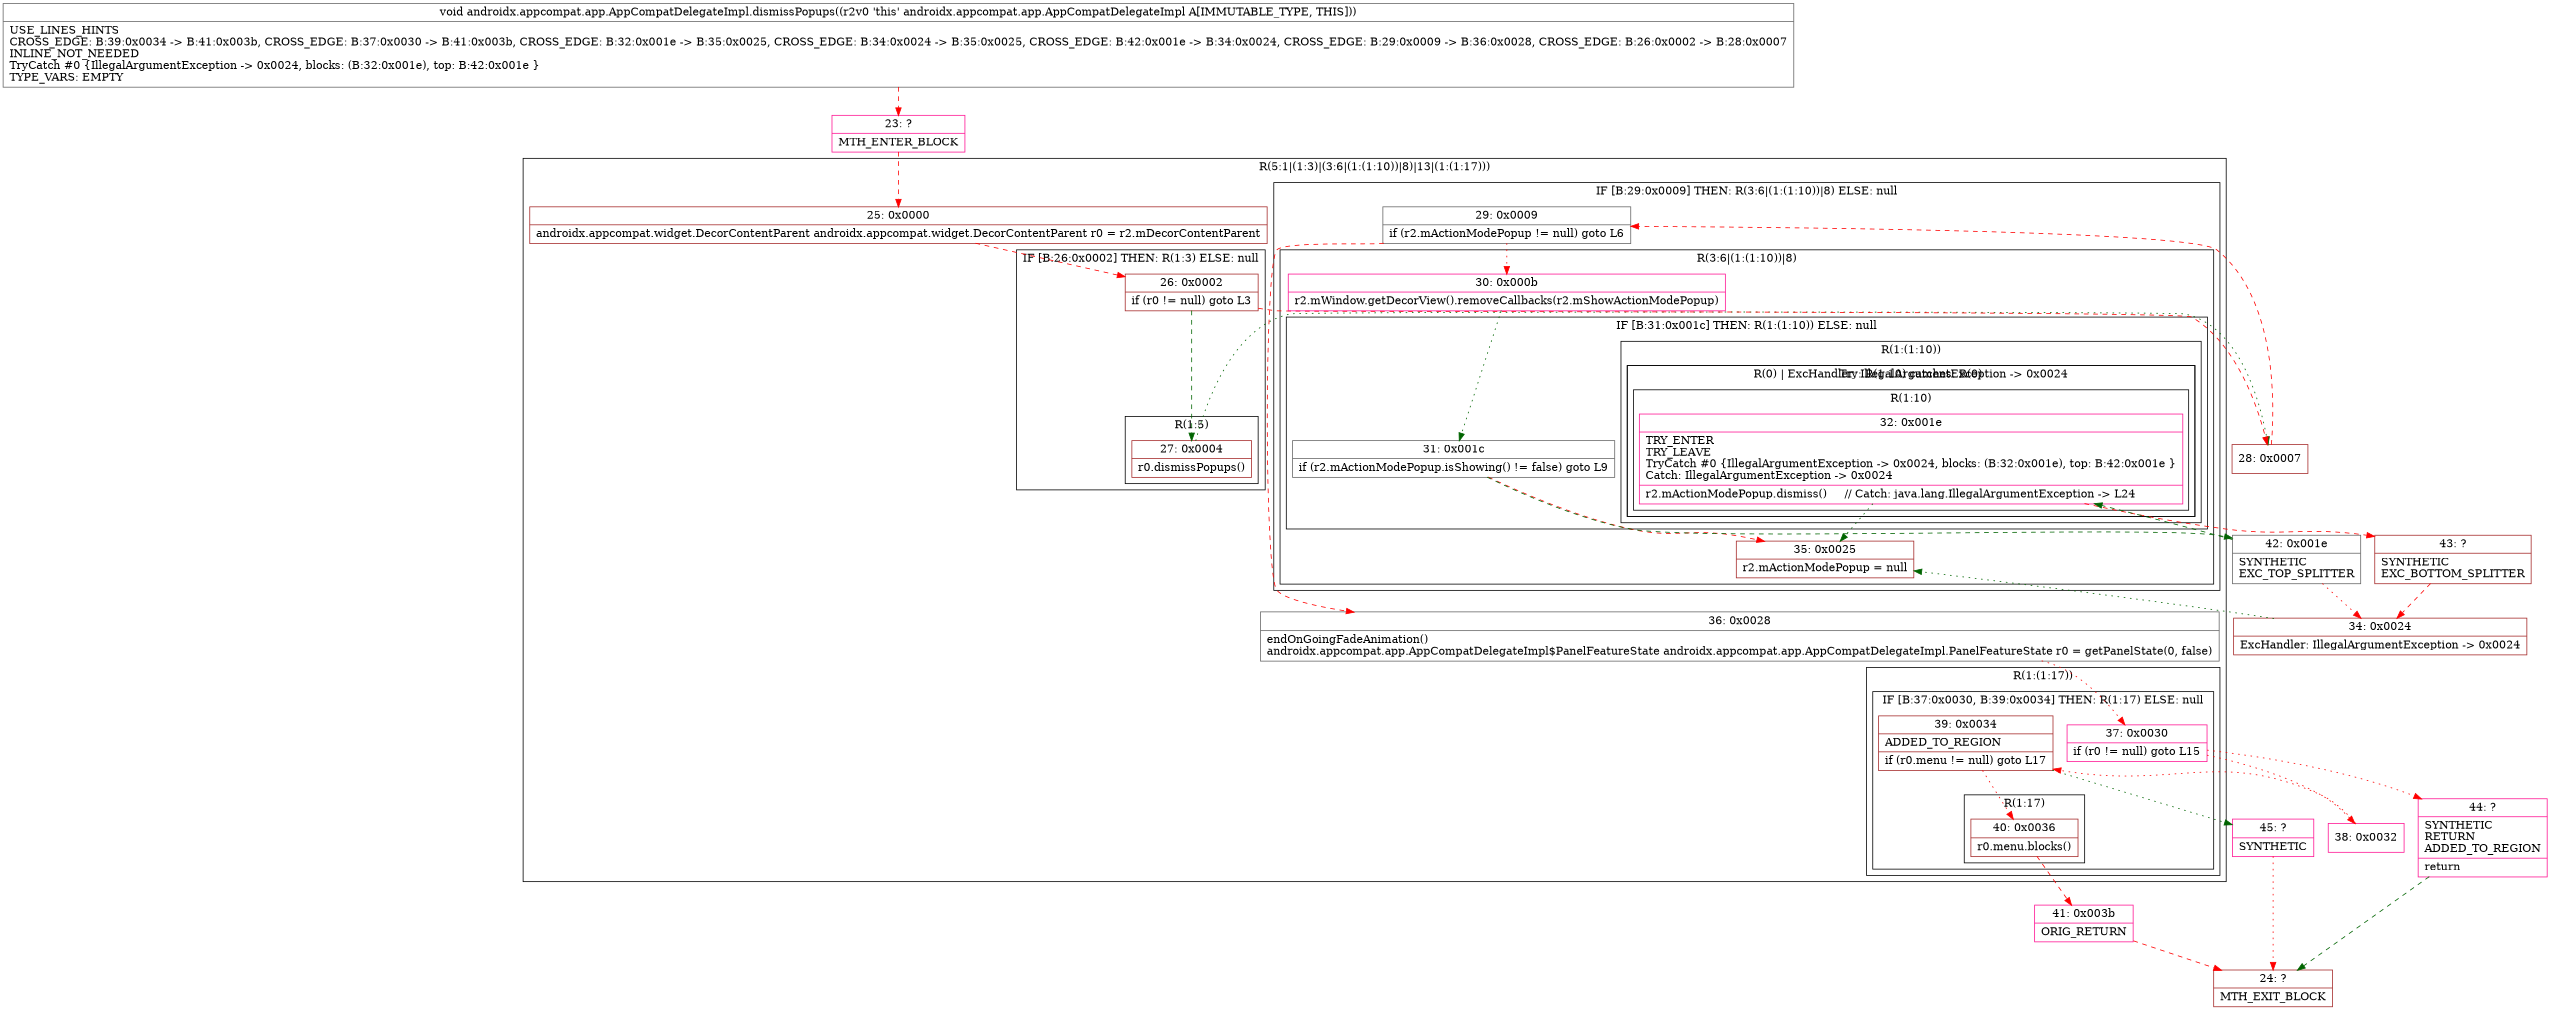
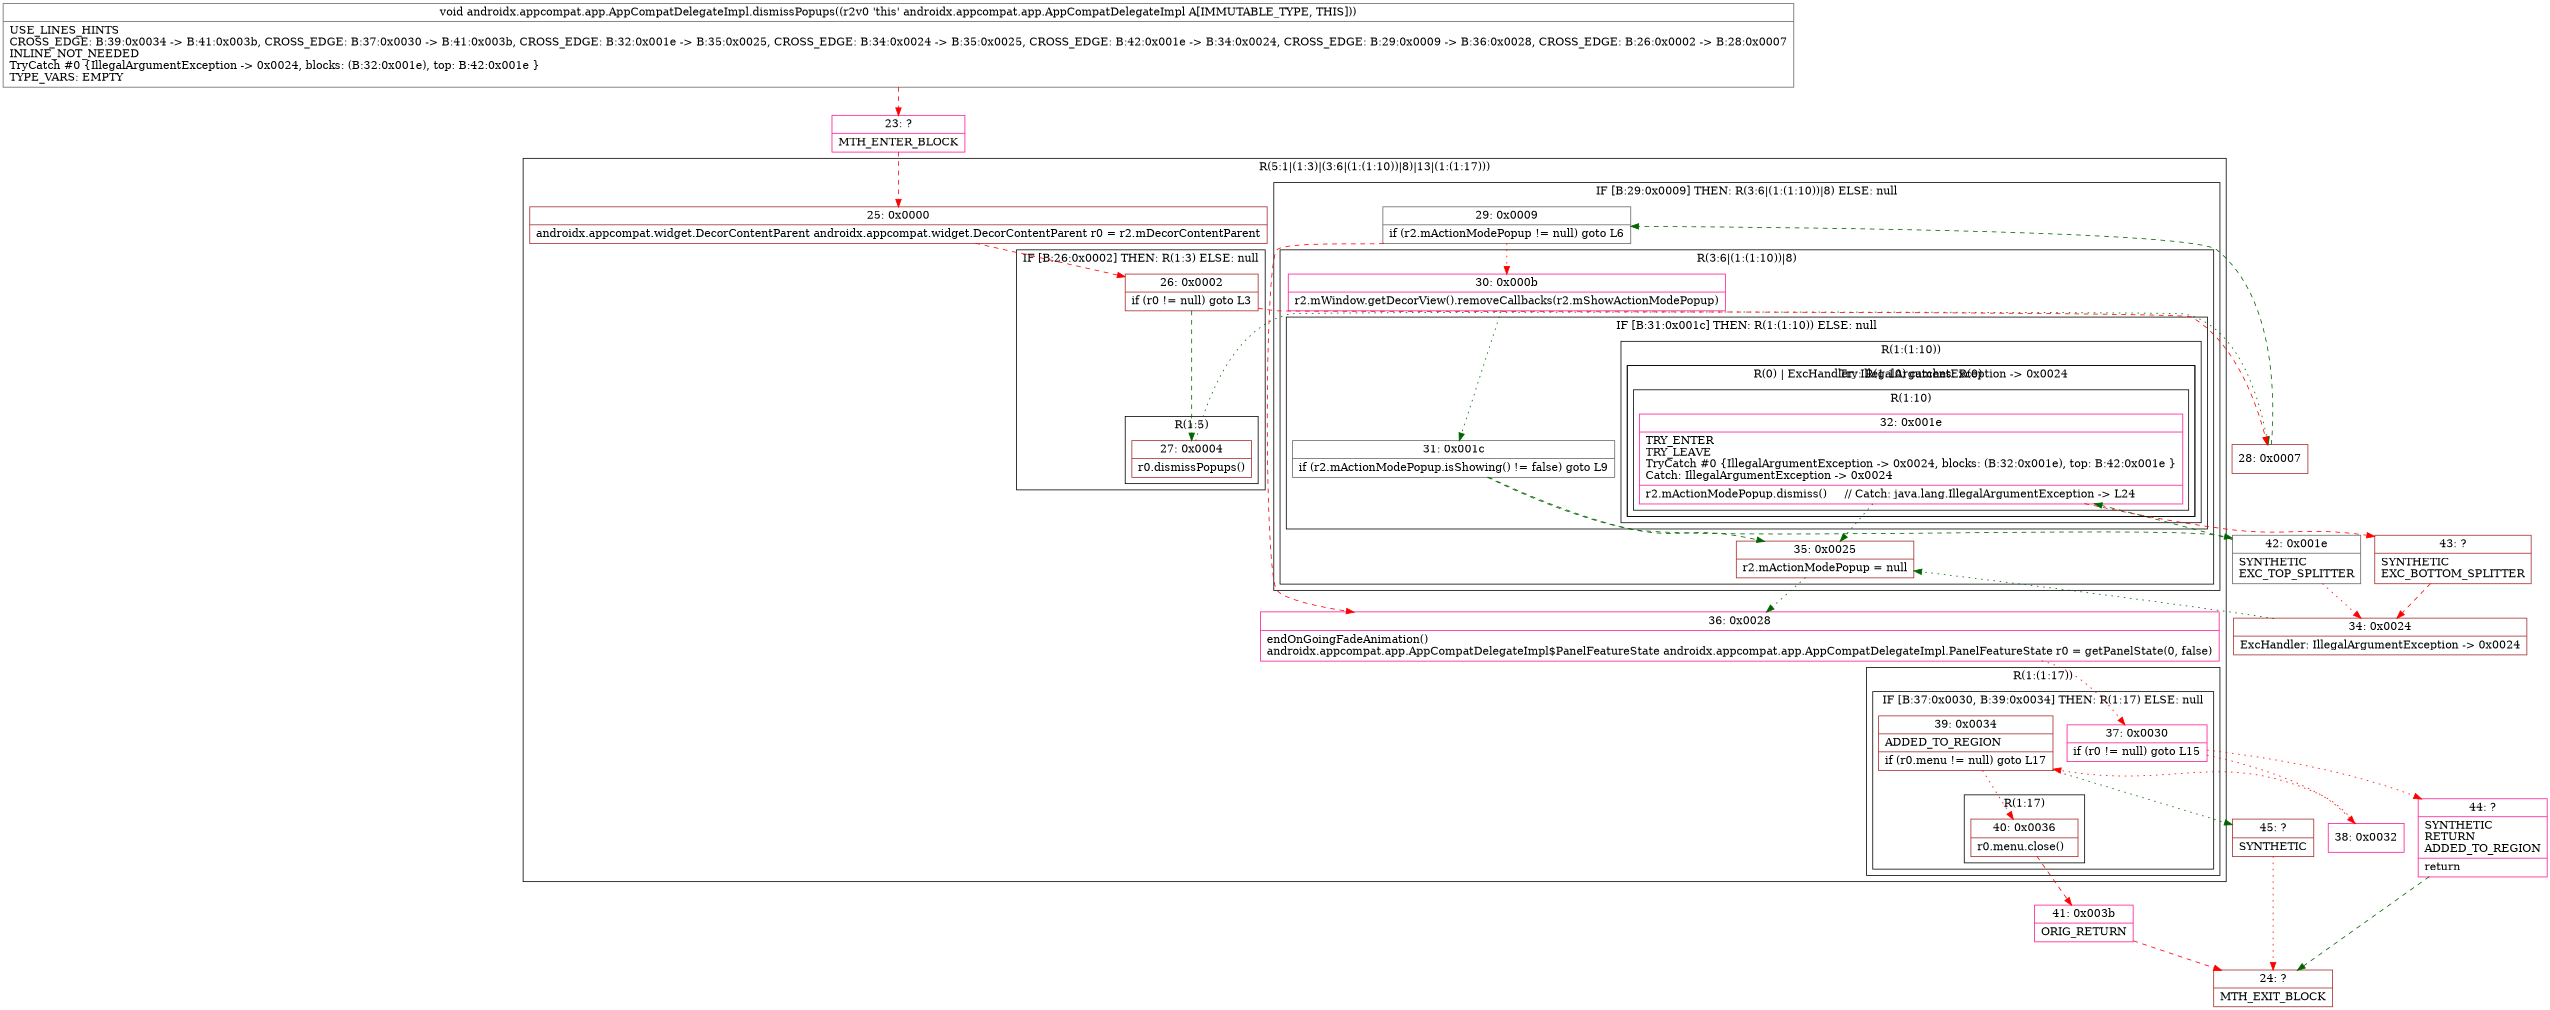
edge "28: 0x0007" -> "29: 0x0009": color red -> darkgreen
edge "31: 0x001c" -> "35: 0x0025": color red -> darkgreen
edge "35: 0x0025" -> "36: 0x0028": added
node "36: 0x0028": color gray40 -> deeppink
node "45: ?": color deeppink -> brown
node "40: 0x0036": text "r0.menu.blocks()" -> "r0.menu.close()"
